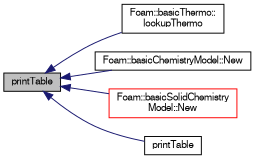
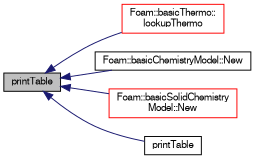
node "Foam::basicThermo:: lookupThermo": color black -> red
